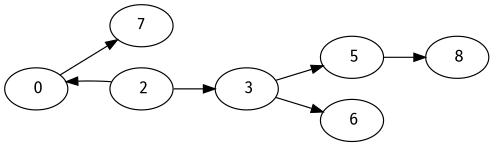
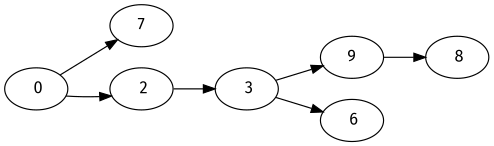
node "5": label "5" -> "9"
edge "2" -> "0": reversed
